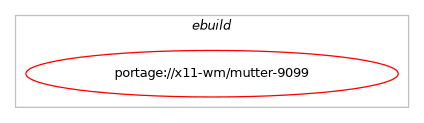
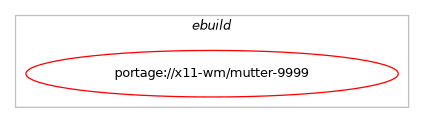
node "portage://x11-wm/mutter-9099": label "portage://x11-wm/mutter-9099" -> "portage://x11-wm/mutter-9999"
